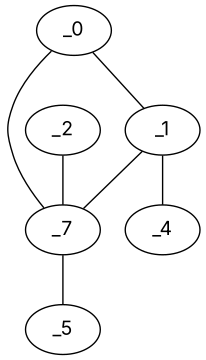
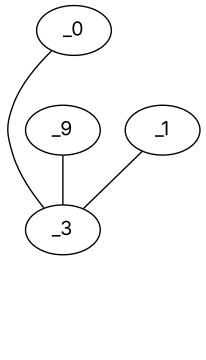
edge "_0" -- "_1": removed
node "_2": label "_2" -> "_9"
node "_7": label "_7" -> "_3"
node "_4": removed
node "_5": removed
